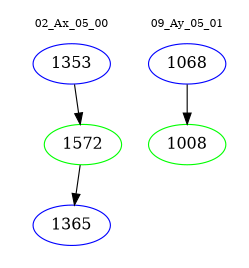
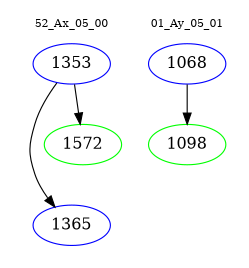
cluster "02_Ax_05_00": label "02_Ax_05_00" -> "52_Ax_05_00"
cluster "09_Ay_05_01": label "09_Ay_05_01" -> "01_Ay_05_01"
node "1008": label "1008" -> "1098"
edge "1572" -> "1365": now "1353" -> "1365"
